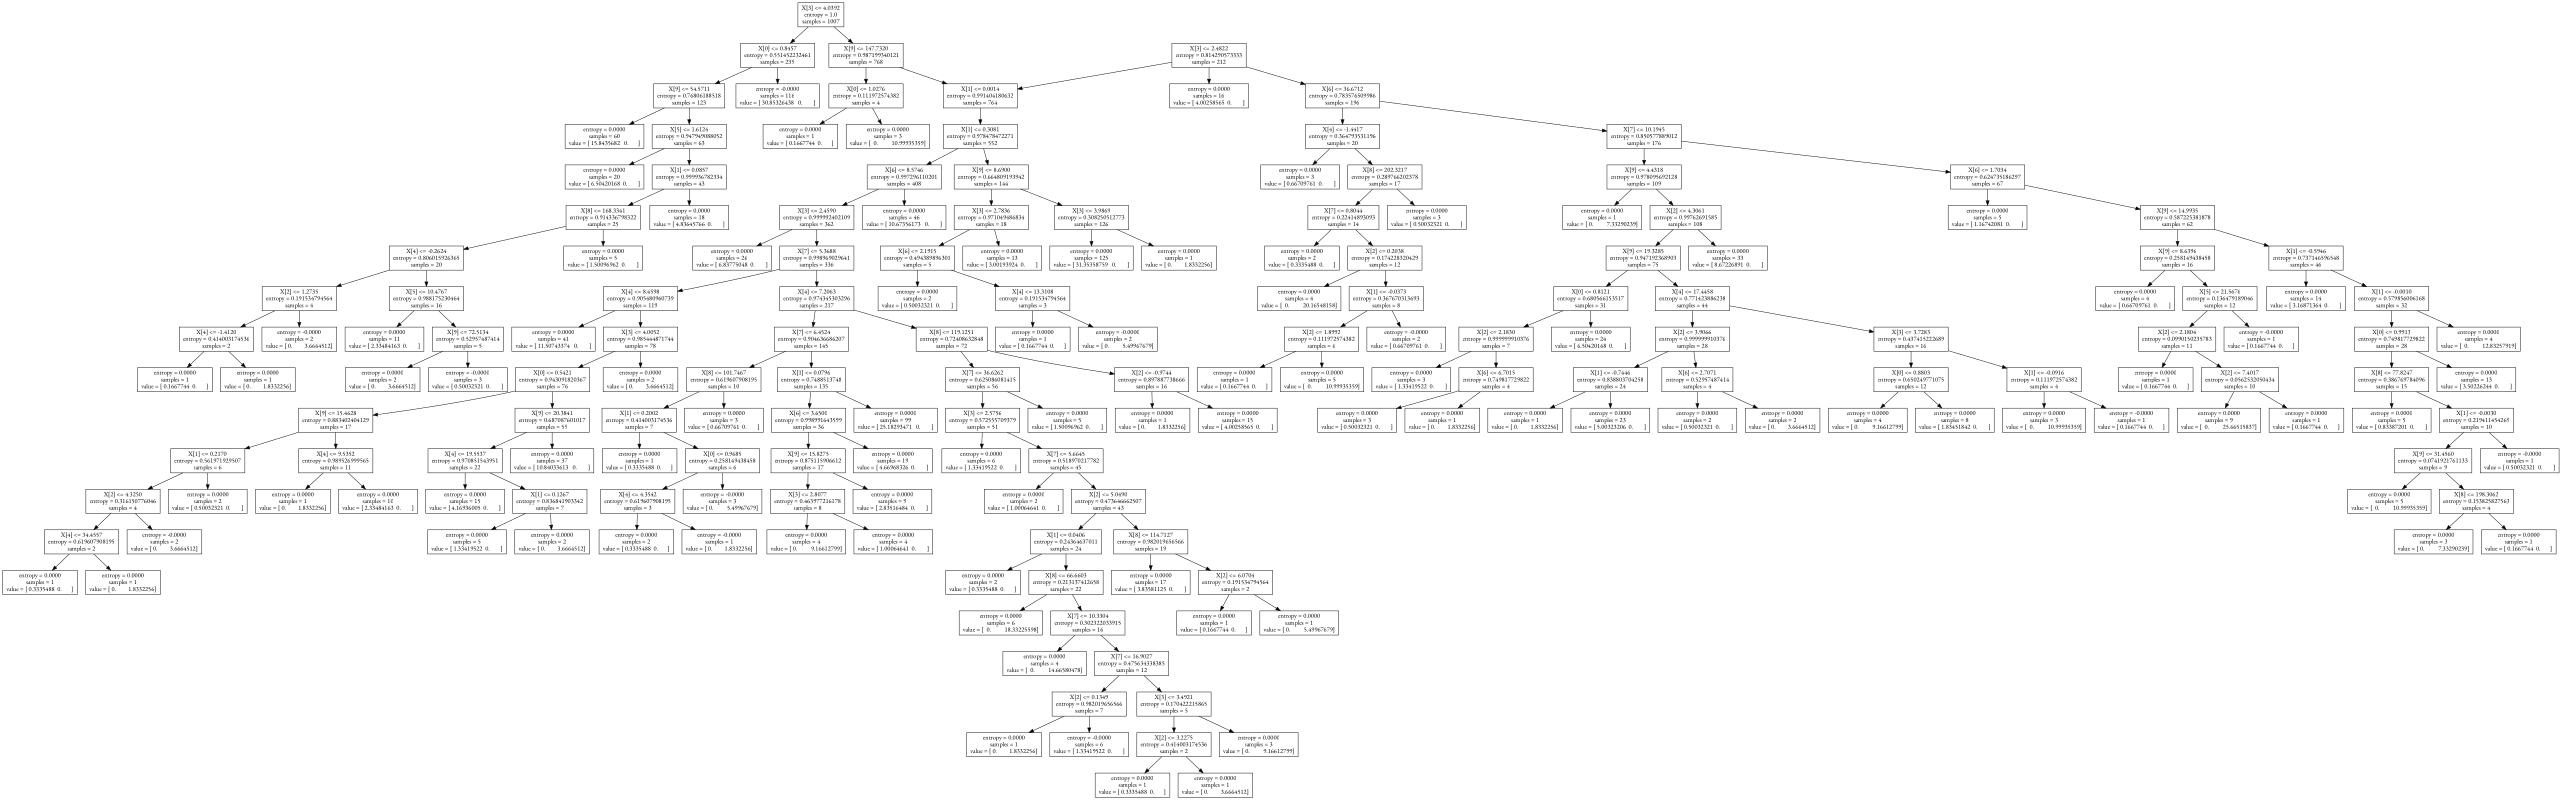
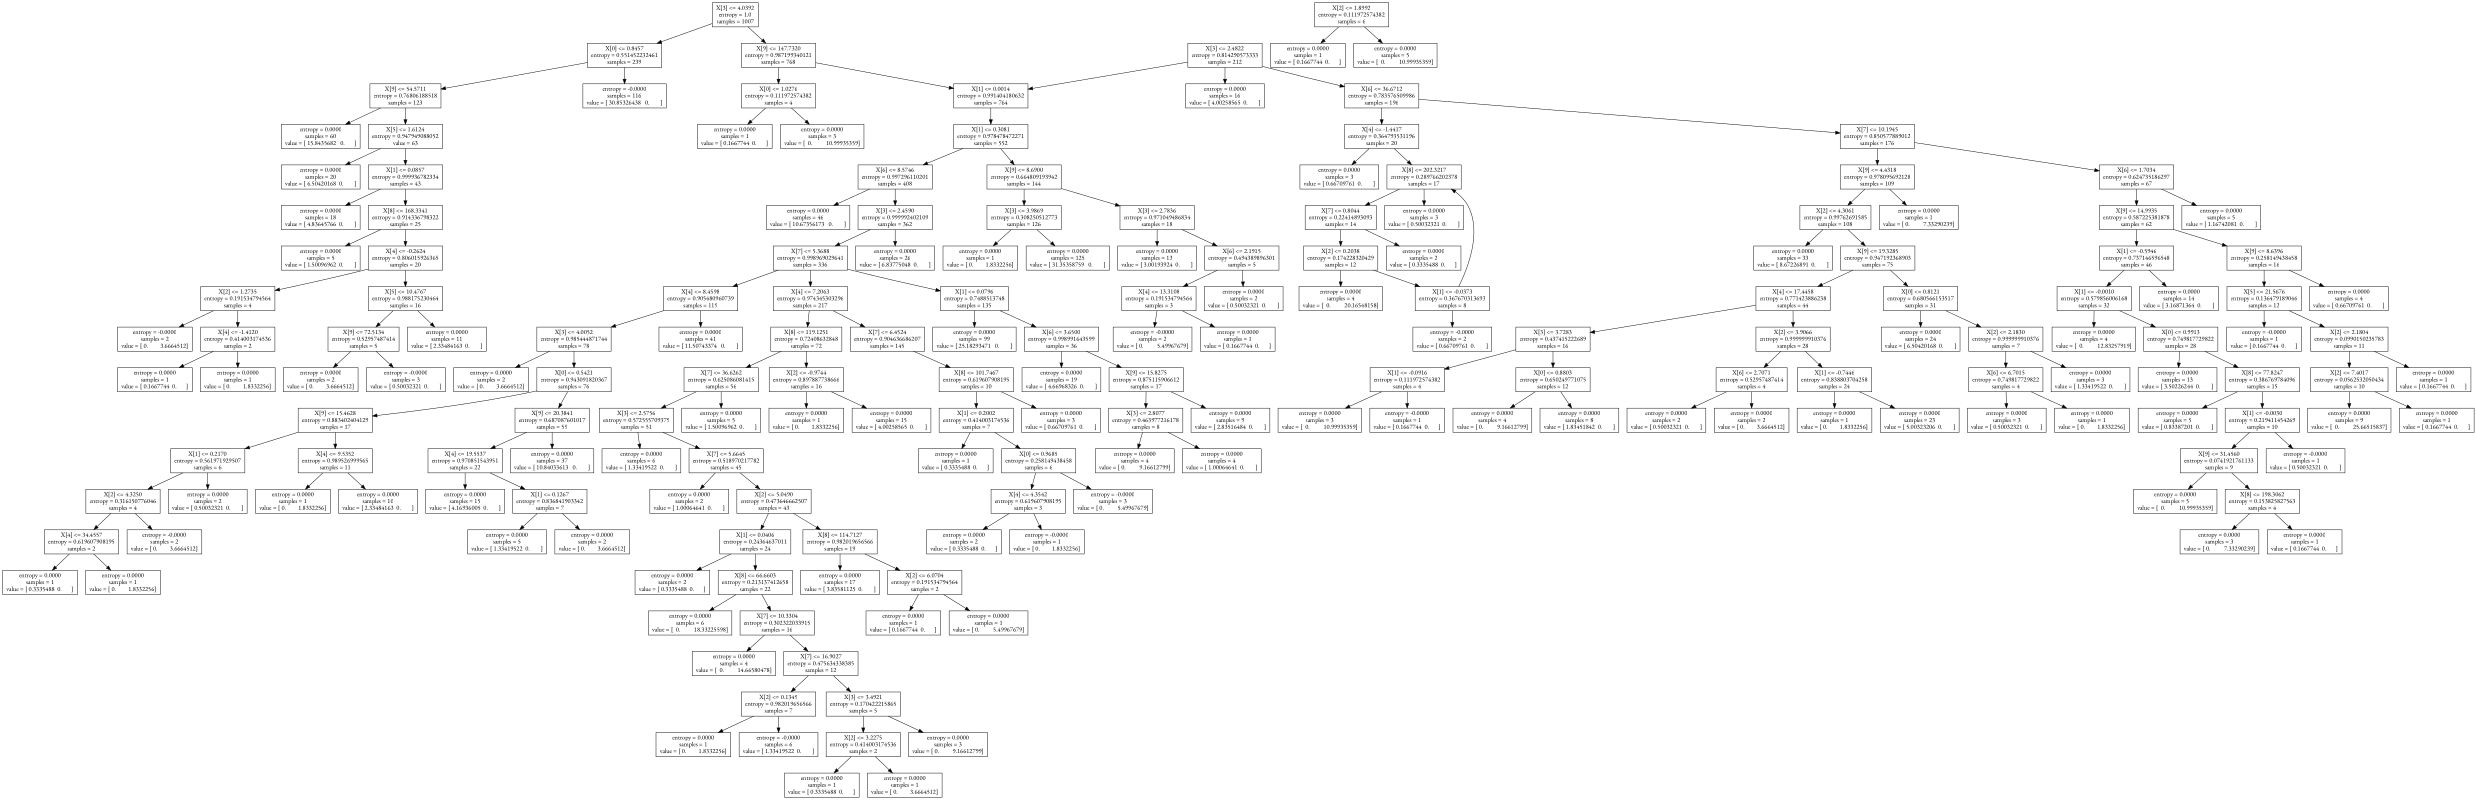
node "X[5] <= 1.6124 entropy = 0.947949088052 samples = 63": label "X[5] <= 1.6124 entropy = 0.947949088052 samples = 63" -> "X[5] <= 1.6124 entropy = 0.947949088052 value = 63"
edge "X[1] <= -0.0373 entropy = 0.367670313693 samples = 8" -> "X[2] <= 1.8992 entropy = 0.111972574382 samples = 6": now "X[1] <= -0.0373 entropy = 0.367670313693 samples = 8" -> "X[8] <= 202.3217 entropy = 0.289766202378 samples = 17"
edge "X[7] <= 6.4524 entropy = 0.904636686207 samples = 145" -> "X[1] <= 0.0796 entropy = 0.7488513748 samples = 135": now "X[7] <= 5.3688 entropy = 0.998969029641 samples = 336" -> "X[1] <= 0.0796 entropy = 0.7488513748 samples = 135"
